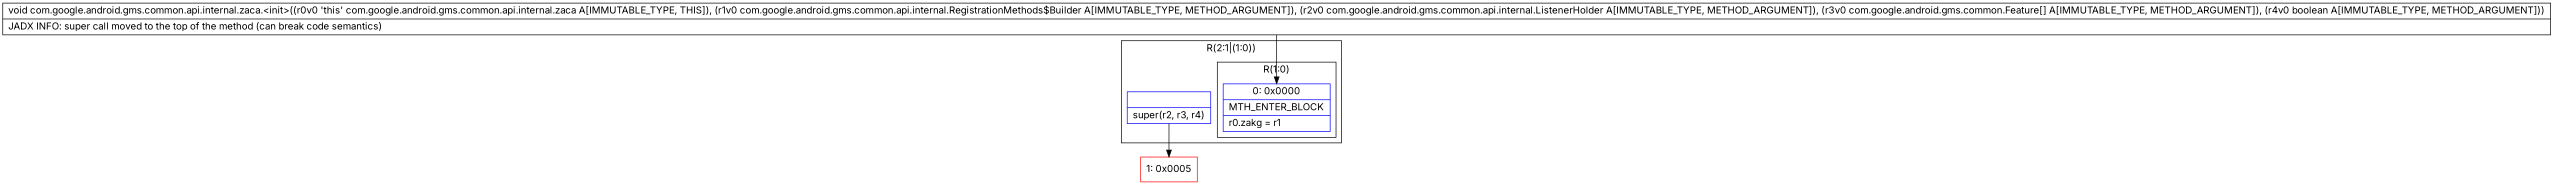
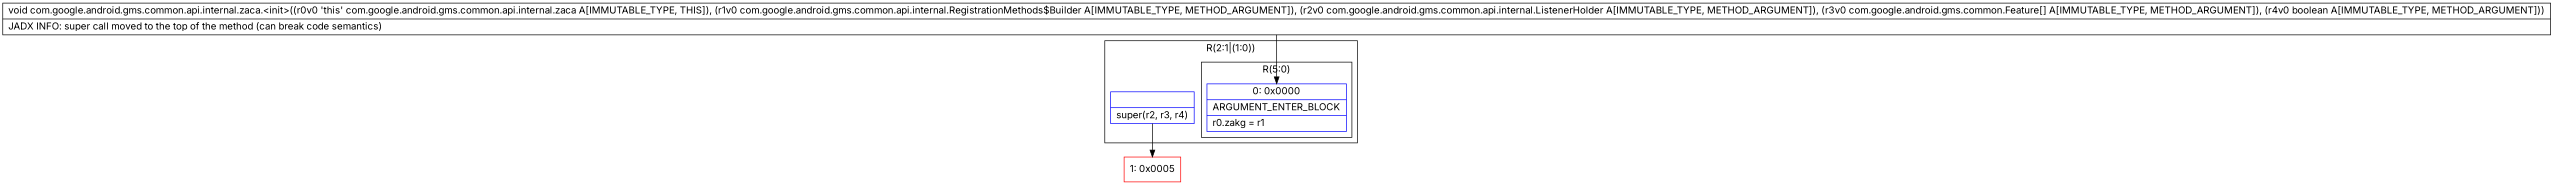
cluster "R(1:0)": label "R(1:0)" -> "R(5:0)"
node "0: 0x0000": text "MTH_ENTER_BLOCK" -> "ARGUMENT_ENTER_BLOCK"
